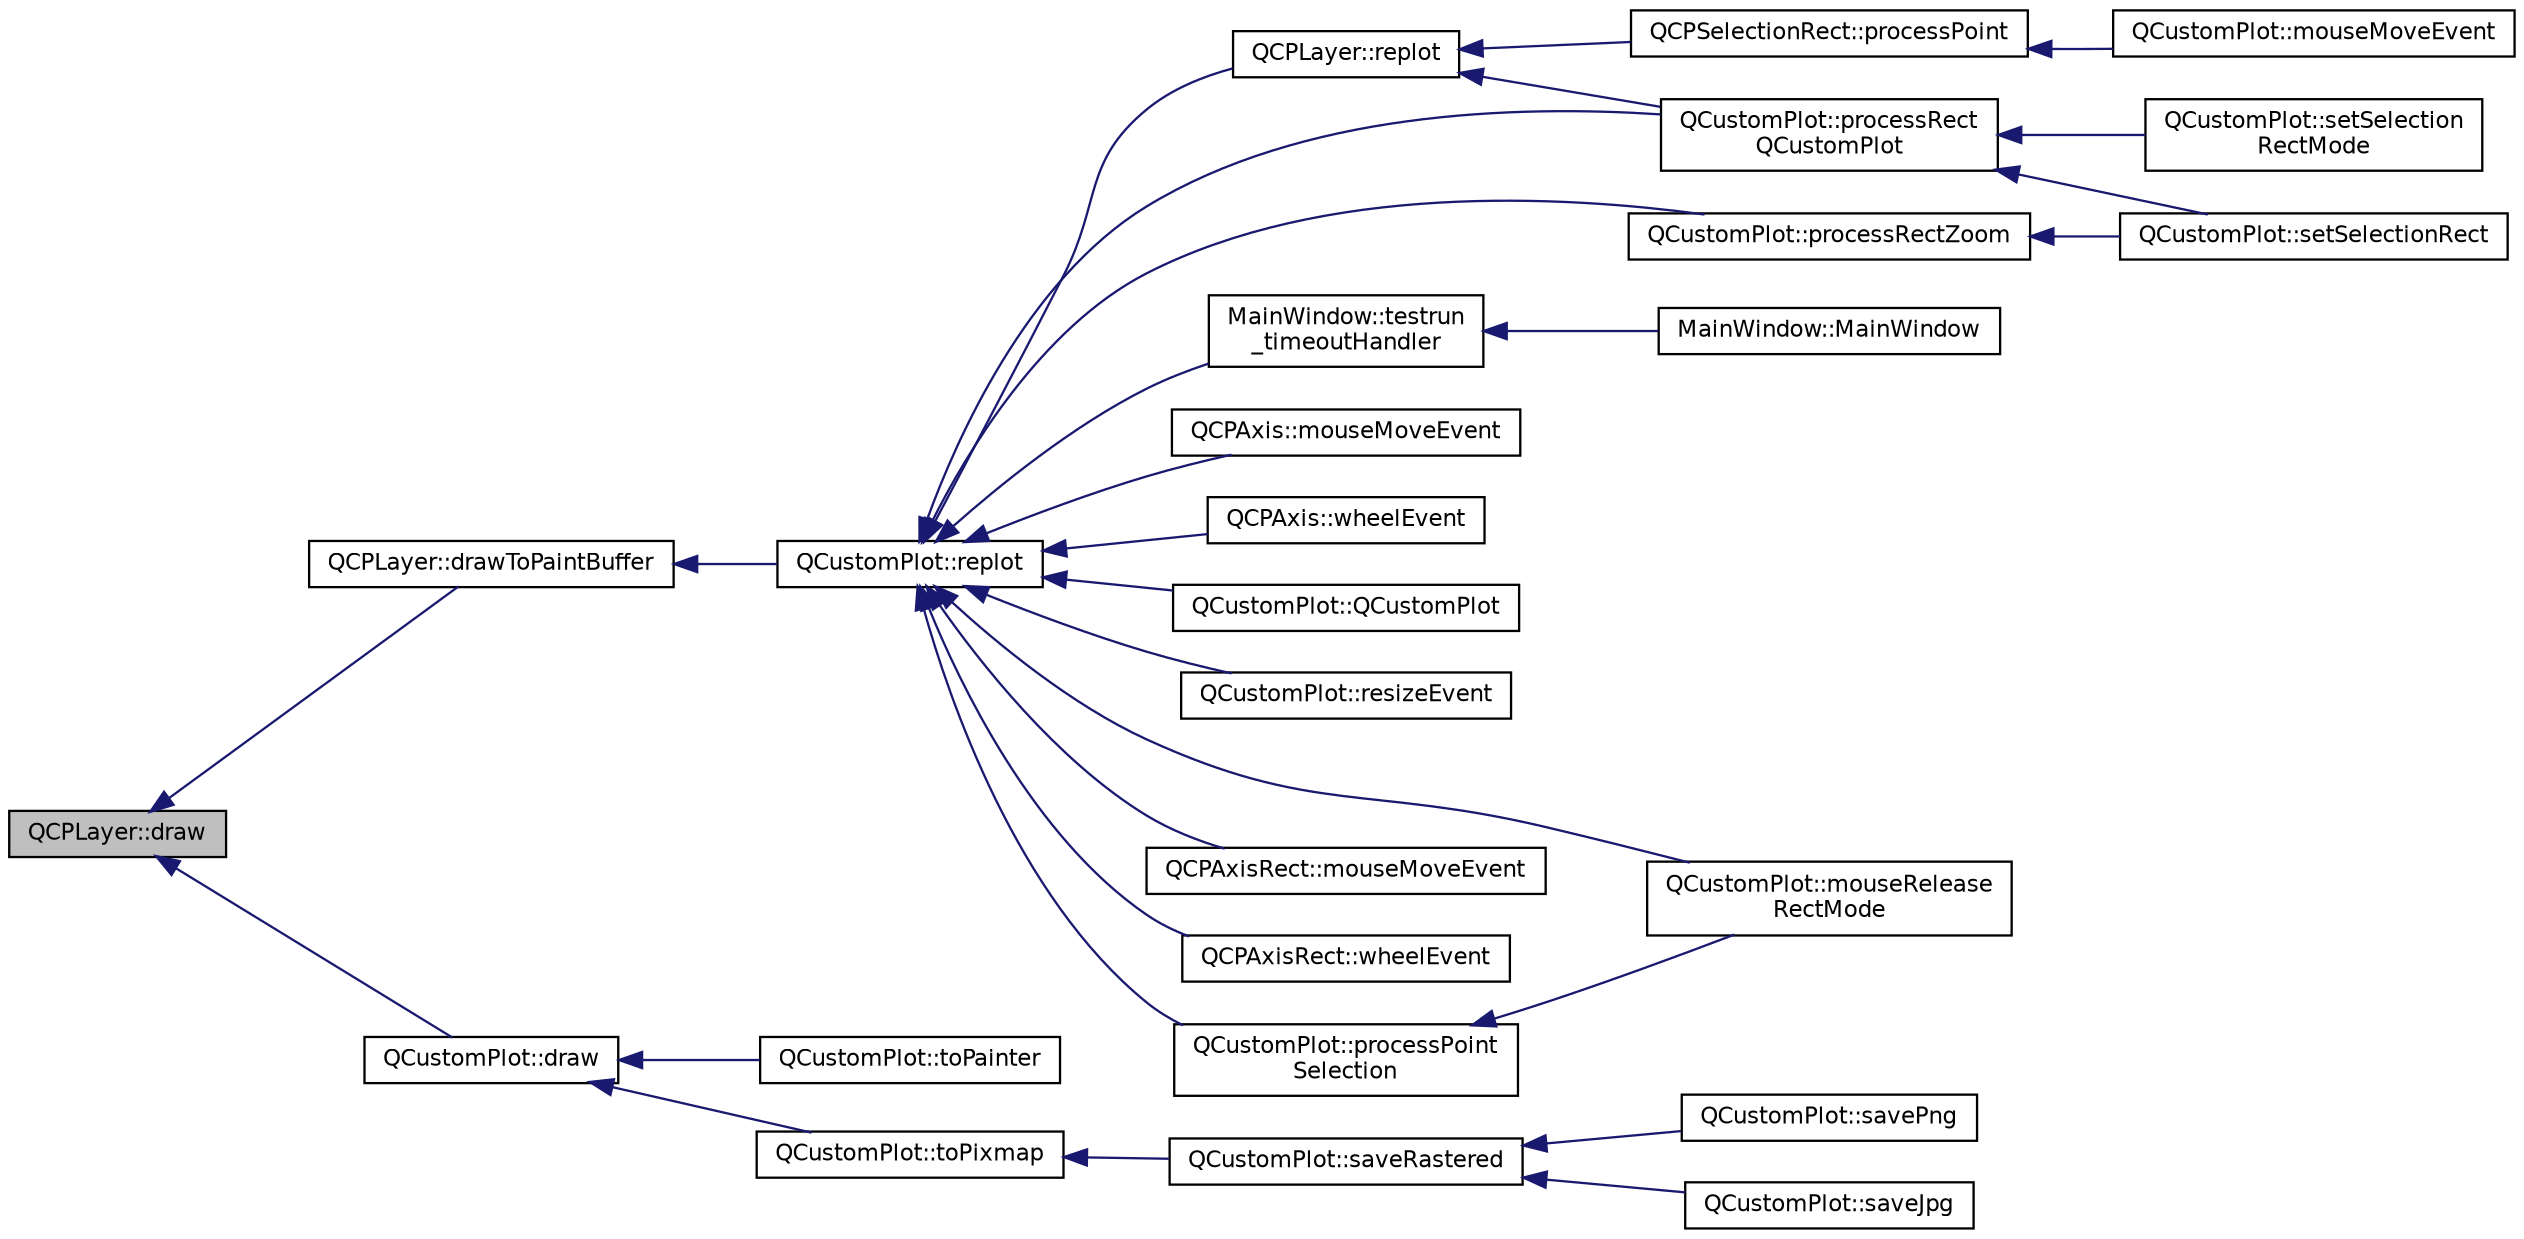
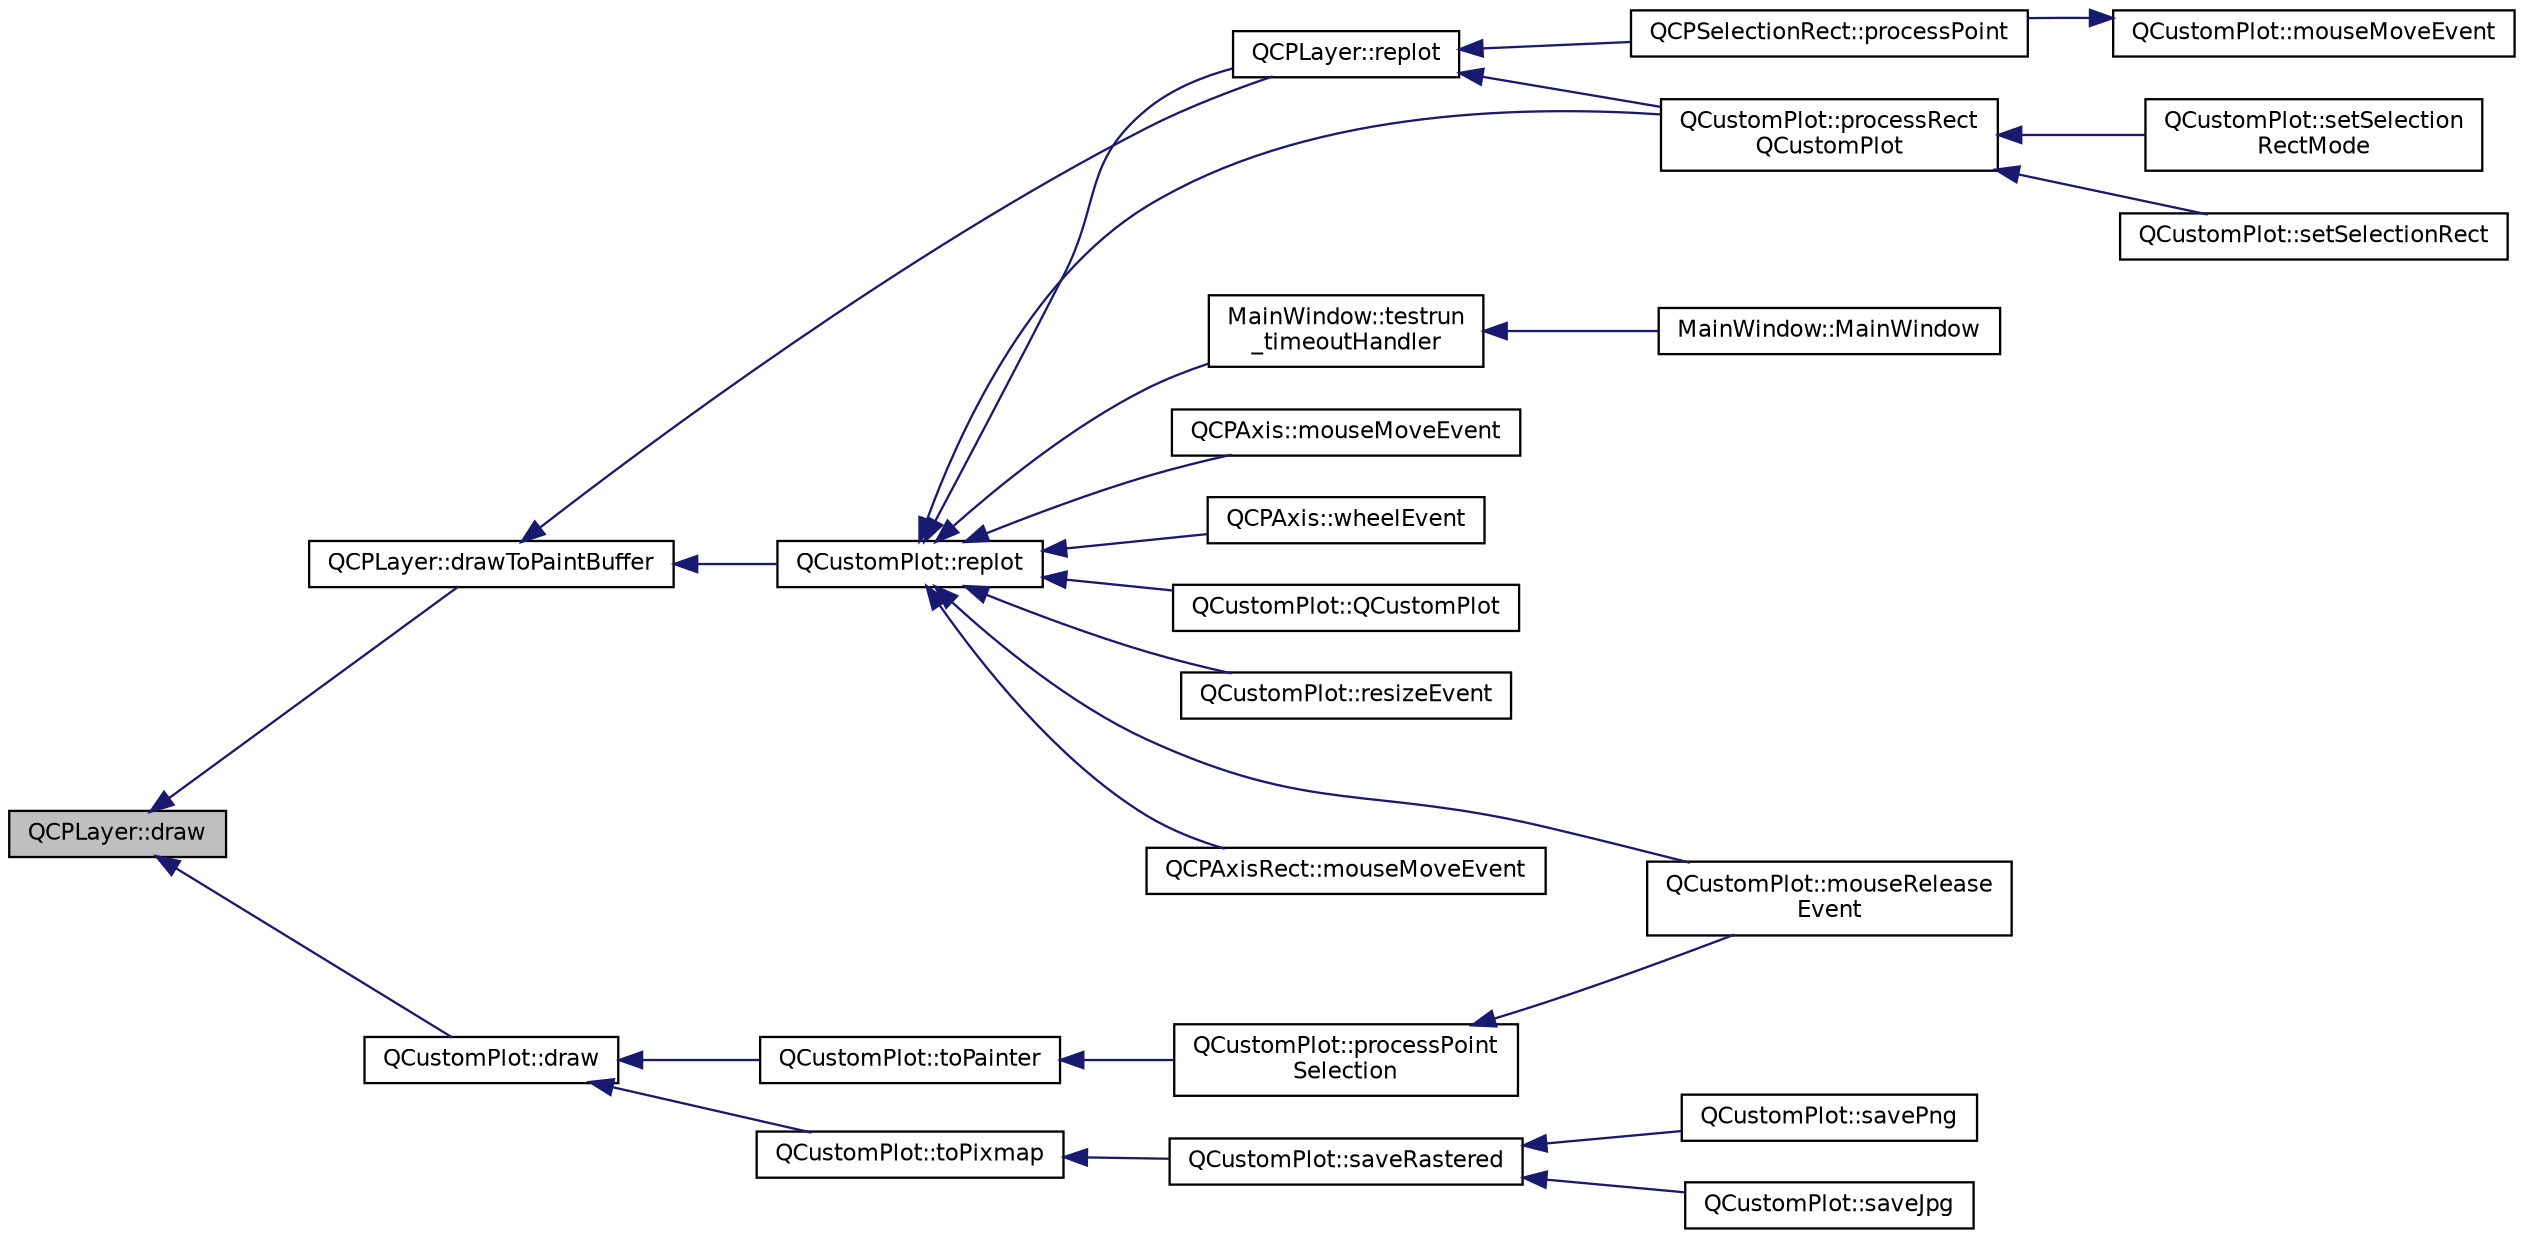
edge "QCustomPlot::mouseMoveEvent" -> "QCPSelectionRect::processPoint": reversed
node "QCustomPlot::processRectZoom": removed
edge "QCPLayer::replot" -> "QCPLayer::drawToPaintBuffer": added
edge "QCustomPlot::processPoint Selection" -> "QCustomPlot::replot": now "QCustomPlot::processPoint Selection" -> "QCustomPlot::toPainter"
node "QCustomPlot::mouseRelease RectMode": label "QCustomPlot::mouseRelease RectMode" -> "QCustomPlot::mouseRelease Event"
node "QCPAxisRect::wheelEvent": removed
